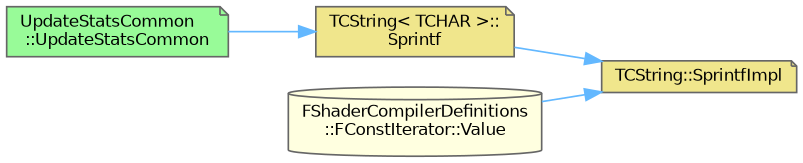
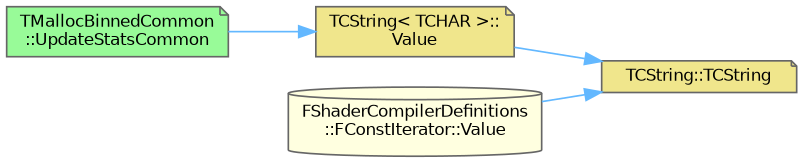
node "UpdateStatsCommon ::UpdateStatsCommon": label "UpdateStatsCommon ::UpdateStatsCommon" -> "TMallocBinnedCommon ::UpdateStatsCommon"
node "TCString< TCHAR >:: Sprintf": label "TCString< TCHAR >:: Sprintf" -> "TCString< TCHAR >:: Value"
node "TCString::SprintfImpl": label "TCString::SprintfImpl" -> "TCString::TCString"
